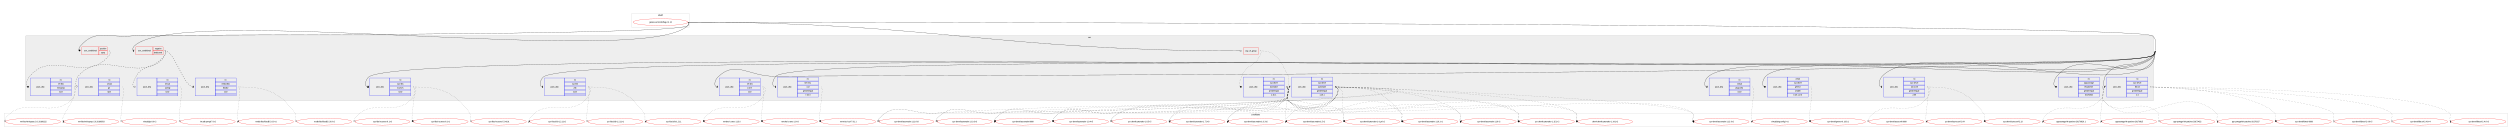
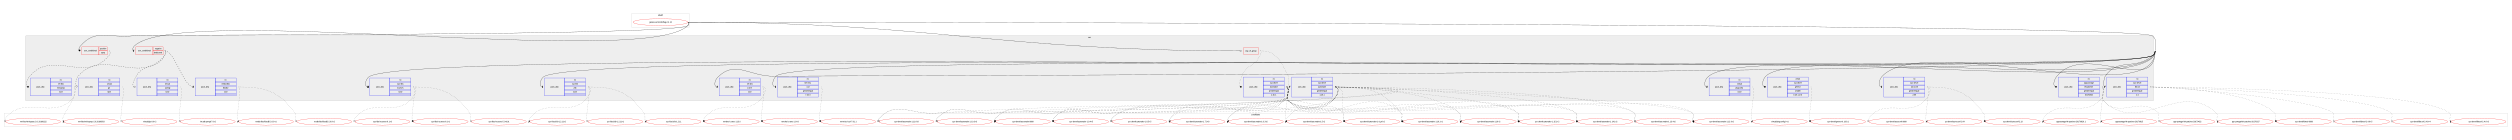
node "devel-devel/automake-1.14.1-r2": label "devel-devel/automake-1.14.1-r2" -> "sys-devel/automake-1.14.1-r2"
node "sys-devel/automake-1.13.4-r2": added
